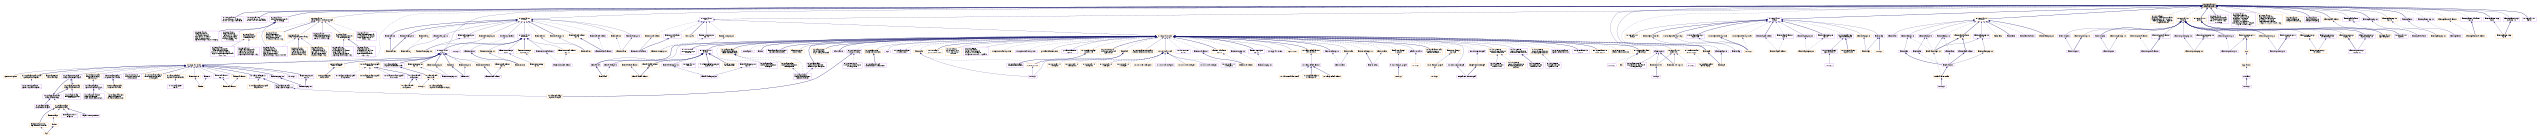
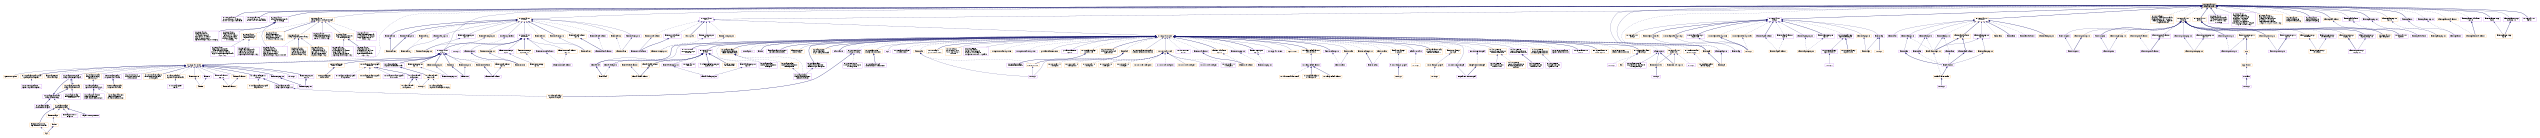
node "hpx::parallel::util ::detail::static_scan _iostreams::call": label "hpx::parallel::util ::detail::static_scan _iostreams::call" -> "hpx::parallel::util ::detail::static_scan _partitioner::call"
